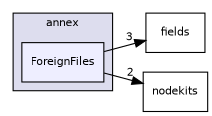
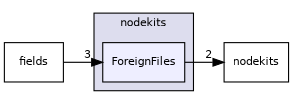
cluster "annex": label "annex" -> "nodekits"
edge "ForeignFiles" -> "fields": reversed
